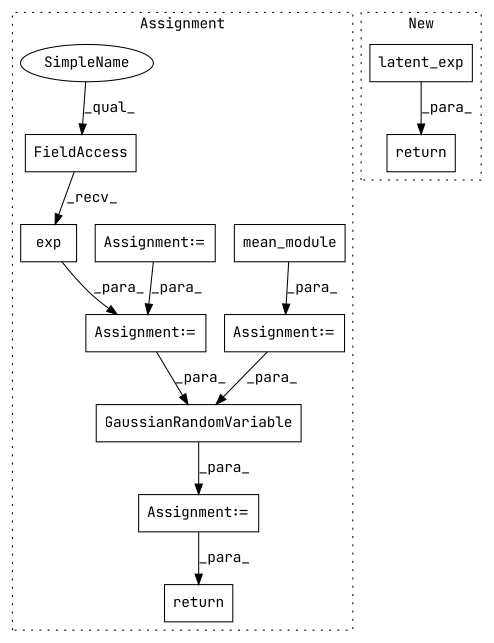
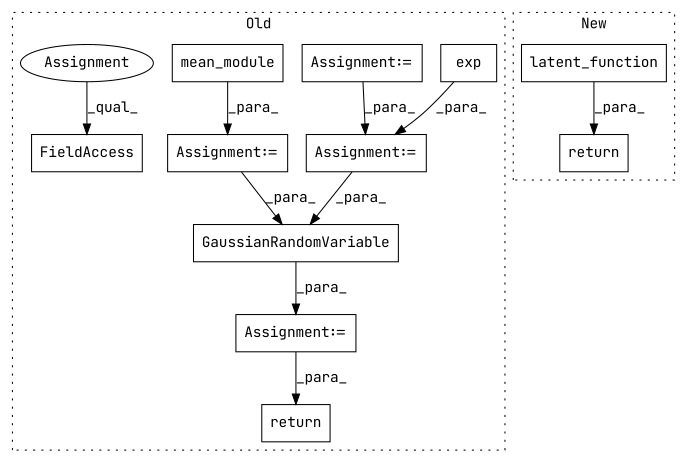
cluster "Assignment": label "Assignment" -> "Old"
node "SimpleName": label "SimpleName" -> "Assignment"
node "latent_exp": label "latent_exp" -> "latent_function"
edge "FieldAccess" -> "exp": removed, label "_recv_"
